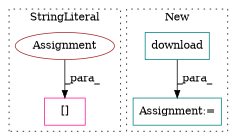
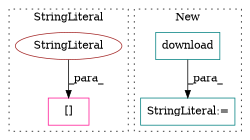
node "Assignment": label "Assignment" -> "StringLiteral"
node "Assignment:=": label "Assignment:=" -> "StringLiteral:="
